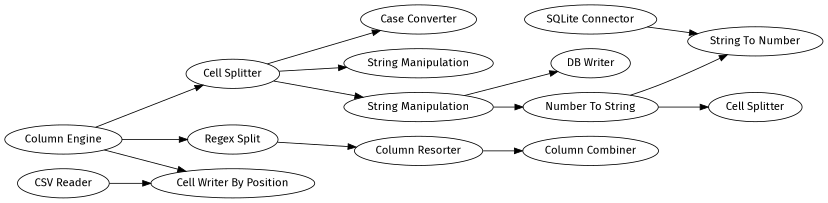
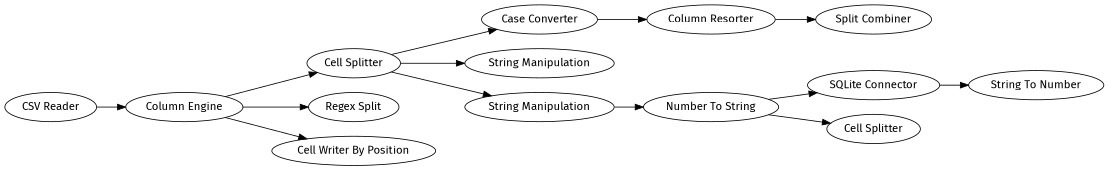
node "DB Writer": removed
edge "Number To String" -> "String To Number": now "Number To String" -> "SQLite Connector"
edge "Regex Split" -> "Column Resorter": now "Case Converter" -> "Column Resorter"
node "Column Combiner": label "Column Combiner" -> "Split Combiner"
edge "CSV Reader" -> "Cell Writer By Position": now "CSV Reader" -> "Column Engine"
